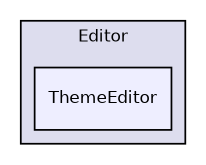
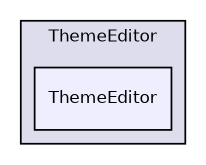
cluster "Editor": label "Editor" -> "ThemeEditor"
